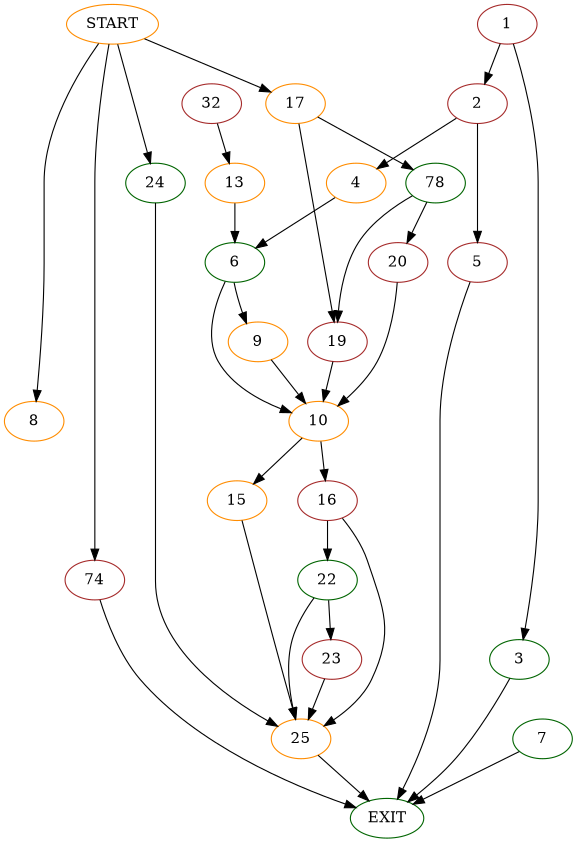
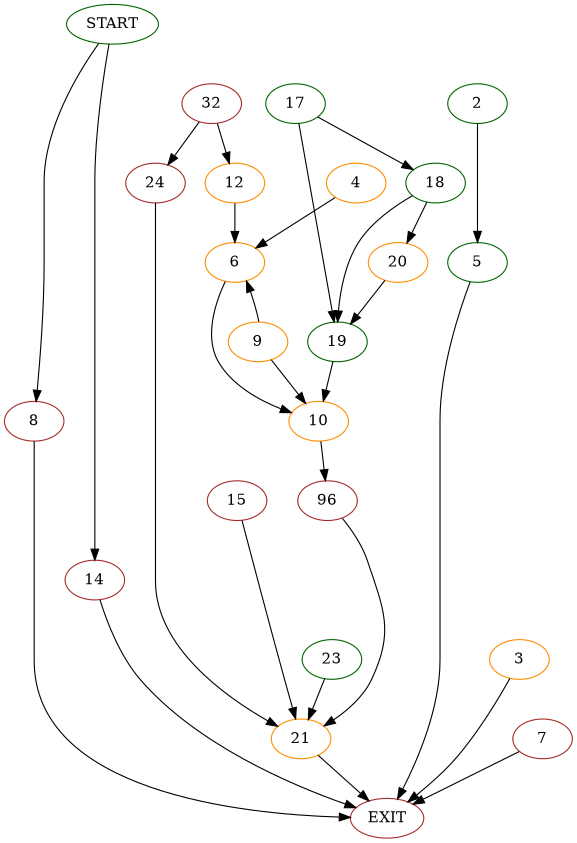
node "START": color darkorange -> darkgreen
node "1": removed
edge "START" -> "17": removed
edge "START" -> "24": now "32" -> "24"
node "17": color darkorange -> darkgreen
node "2": color brown -> darkgreen
edge "2" -> "4": removed
node "24": color darkgreen -> brown
node "13": label "13" -> "12"
node "78": label "78" -> "18"
node "6": color darkgreen -> darkorange
node "20": color brown -> darkorange
node "5": color brown -> darkgreen
edge "6" -> "9": reversed
node "19": color brown -> darkgreen
edge "20" -> "10": now "20" -> "19"
node "8": color darkorange -> brown
edge "10" -> "15": removed
node "15": color darkorange -> brown
node "16": label "16" -> "96"
node "74": label "74" -> "14"
node "22": removed
node "23": color brown -> darkgreen
node "3": color darkgreen -> darkorange
edge "8" -> "EXIT": added
node "25": label "25" -> "21"
node "7": color darkgreen -> brown
node "EXIT": color darkgreen -> brown
